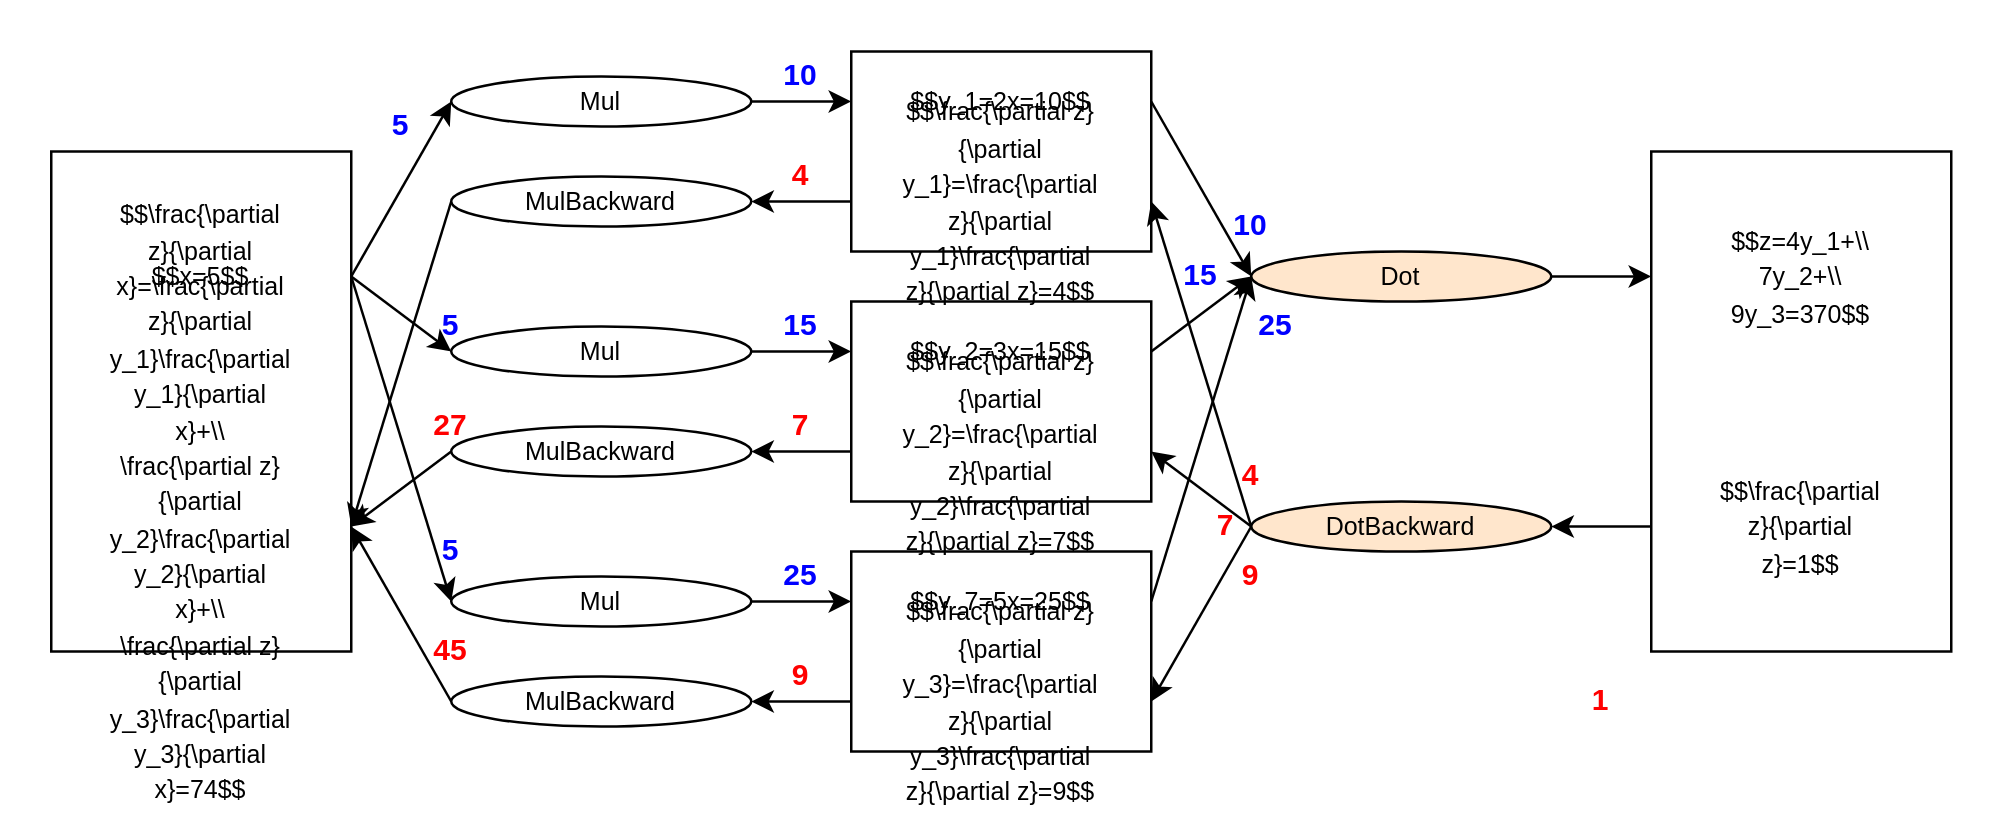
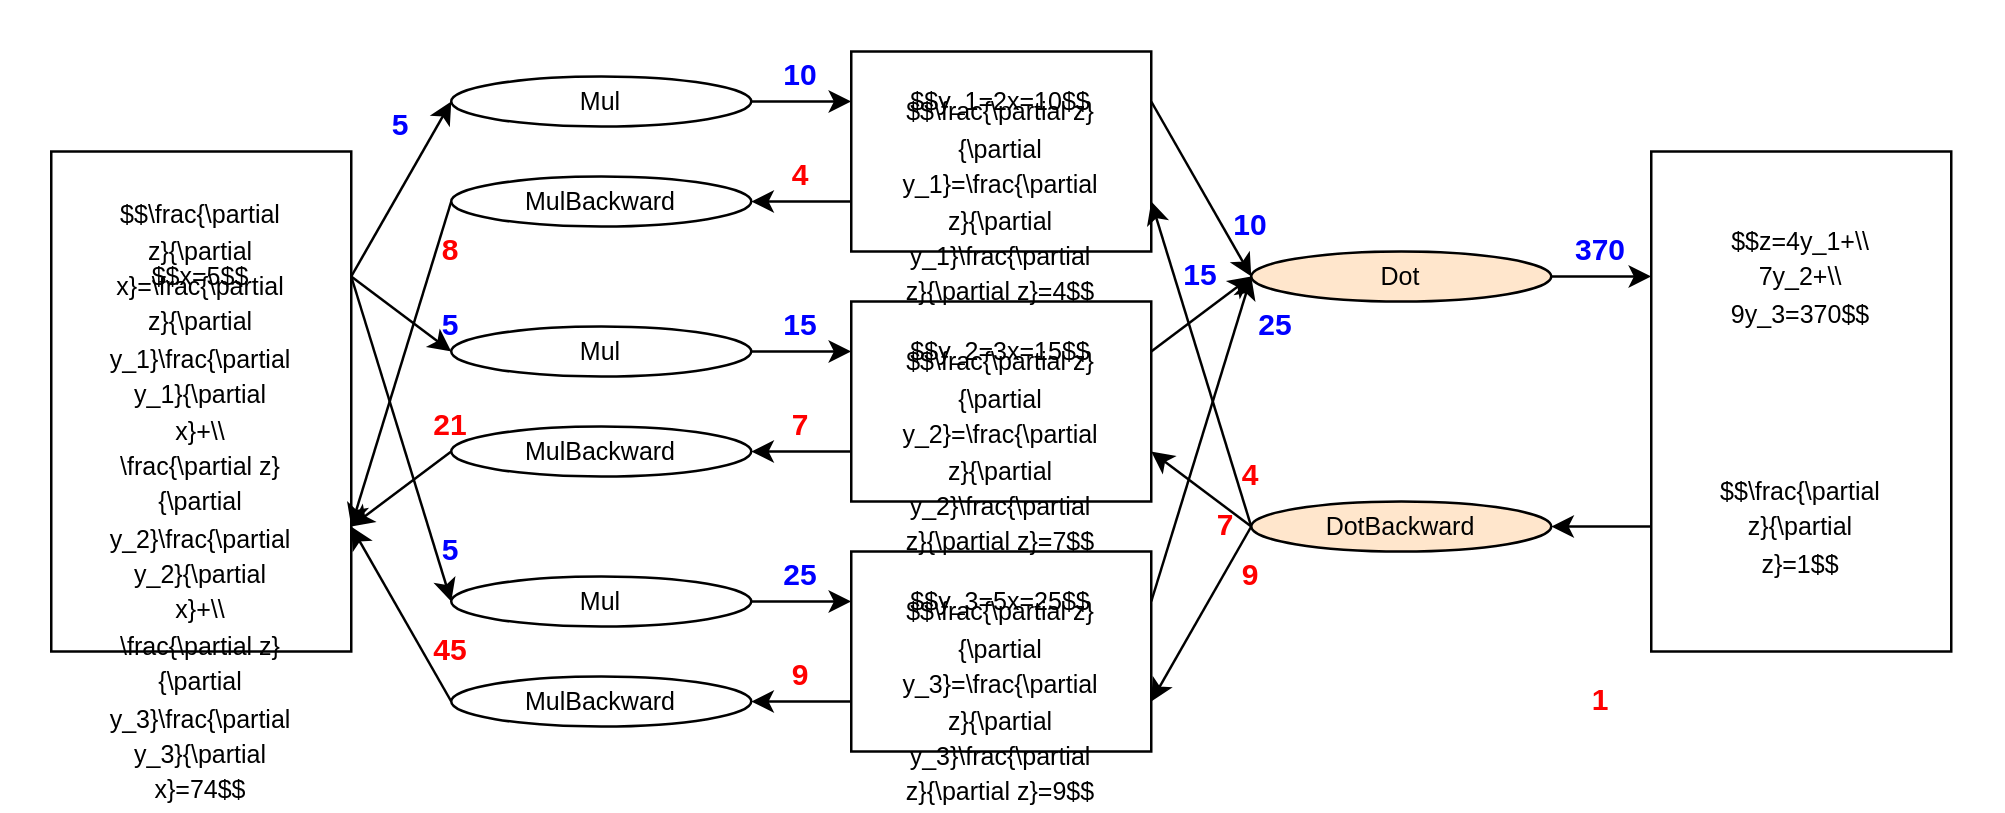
node "8": added
node "370": added
node "27": label "27" -> "21"
node "$$y_7=5x=25$$": label "$$y_7=5x=25$$" -> "$$y_3=5x=25$$"
